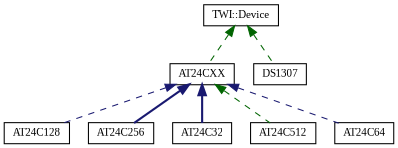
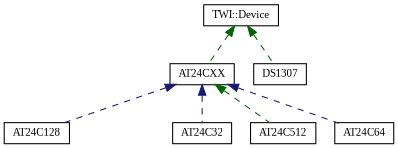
edge "AT24C32" -> "AT24CXX": style bold -> dashed
node "AT24C256": removed
